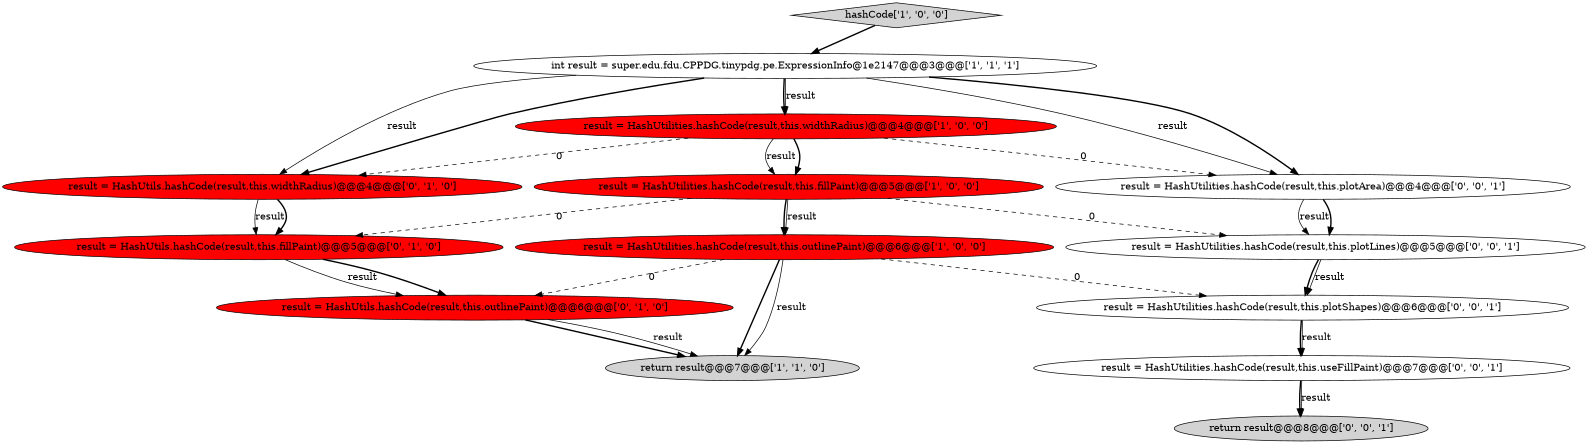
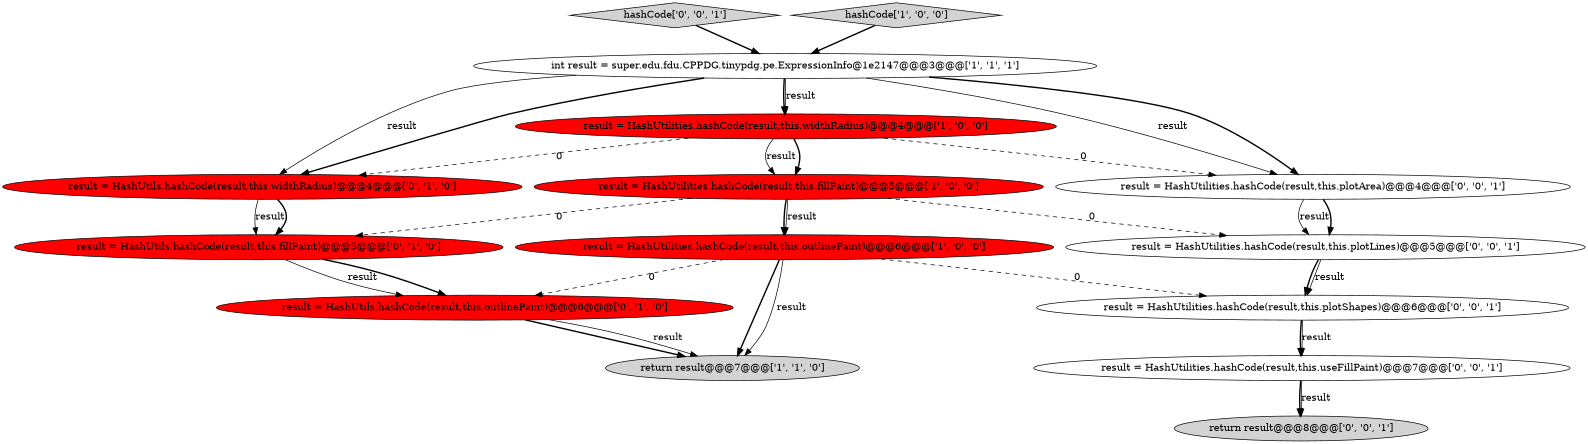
node "hashCode['0', '0', '1']": added
